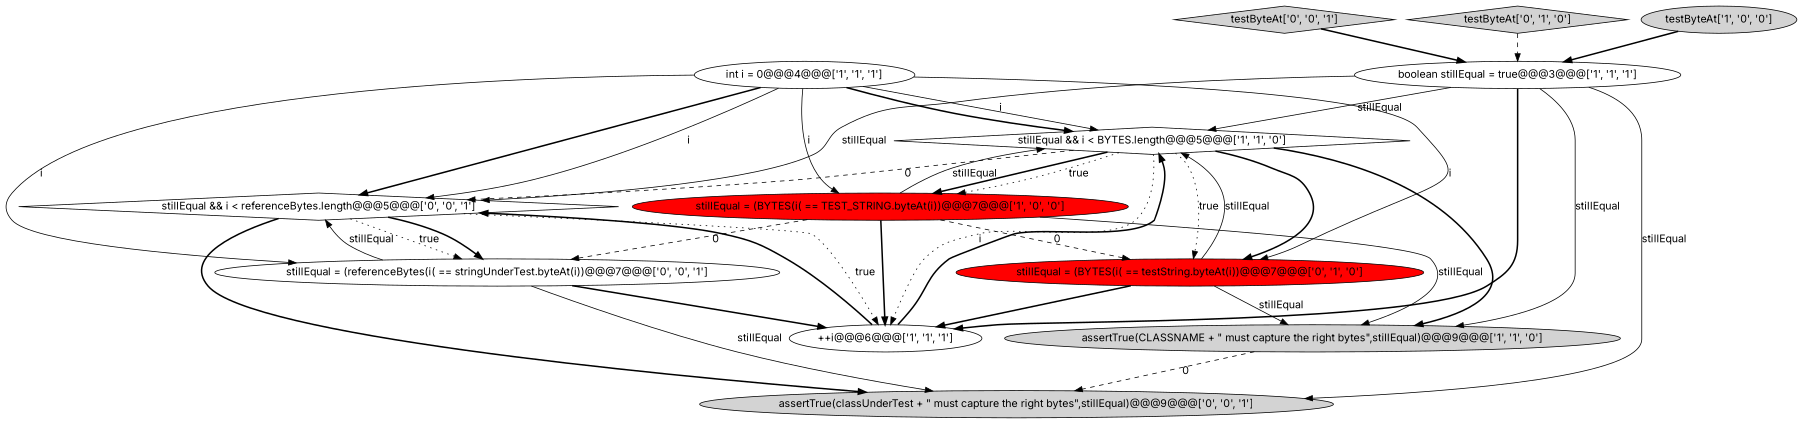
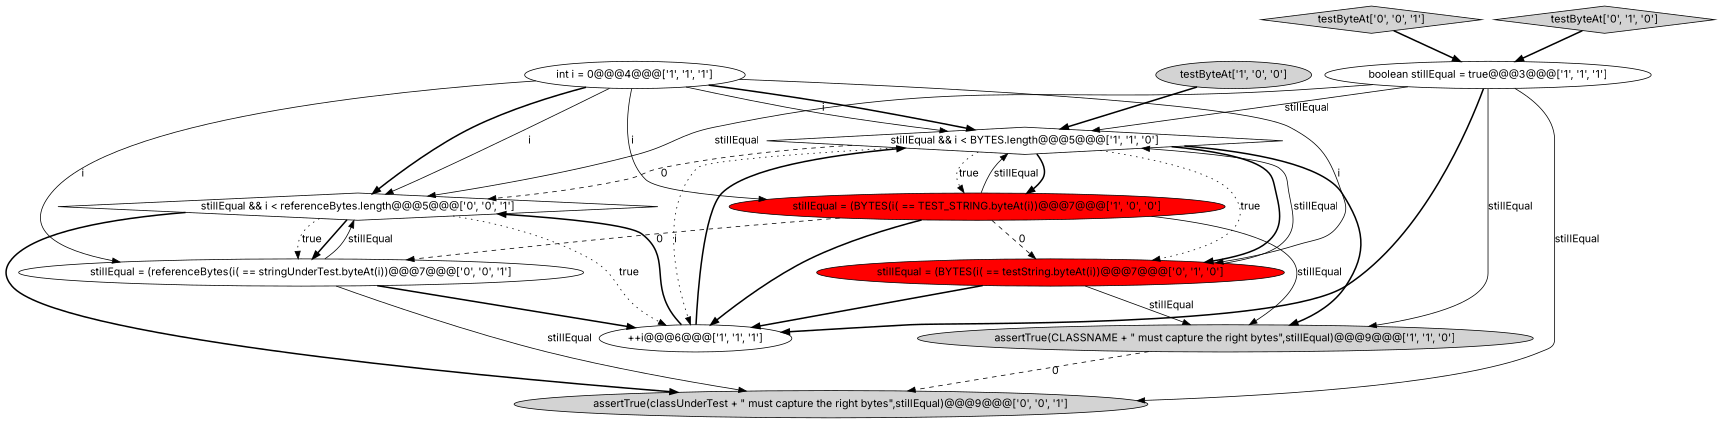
edge "testByteAt['0', '1', '0']" -> "boolean stillEqual = true@@@3@@@['1', '1', '1']": style dashed -> bold
edge "testByteAt['1', '0', '0']" -> "boolean stillEqual = true@@@3@@@['1', '1', '1']": now "testByteAt['1', '0', '0']" -> "stillEqual && i < BYTES.length@@@5@@@['1', '1', '0']"
